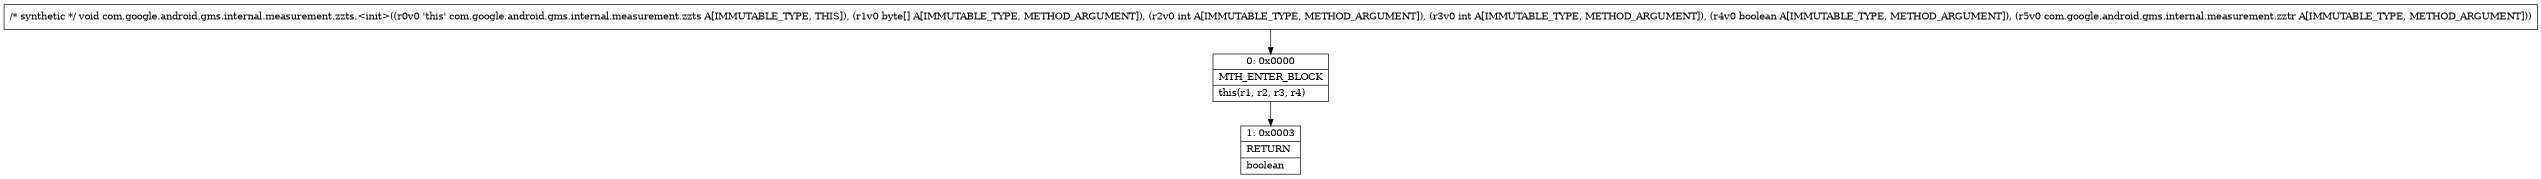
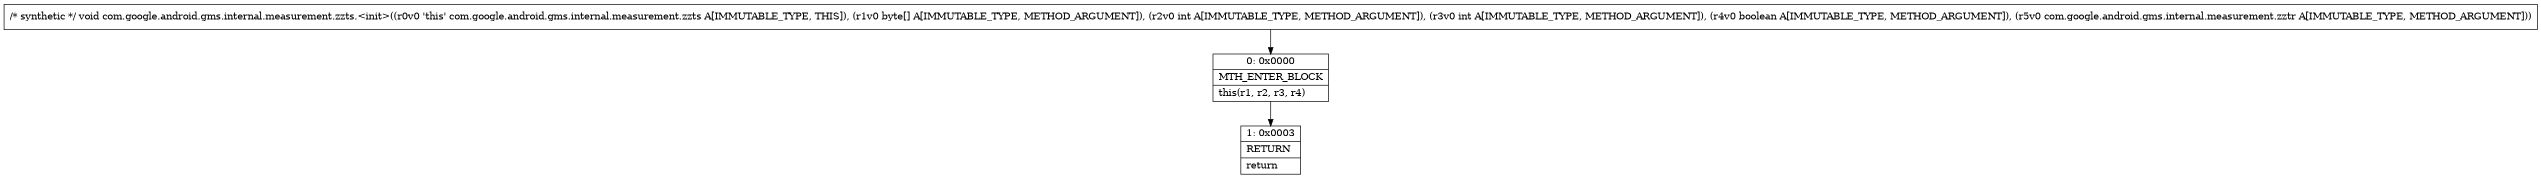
node "1: 0x0003": text "boolean" -> "return"
